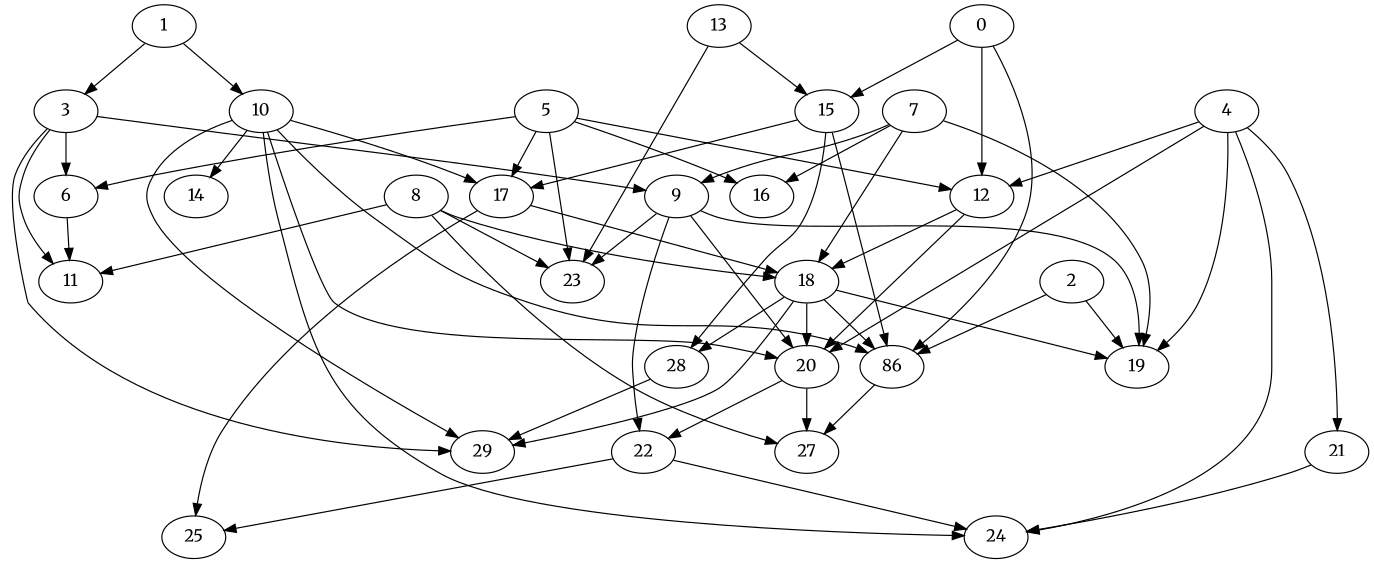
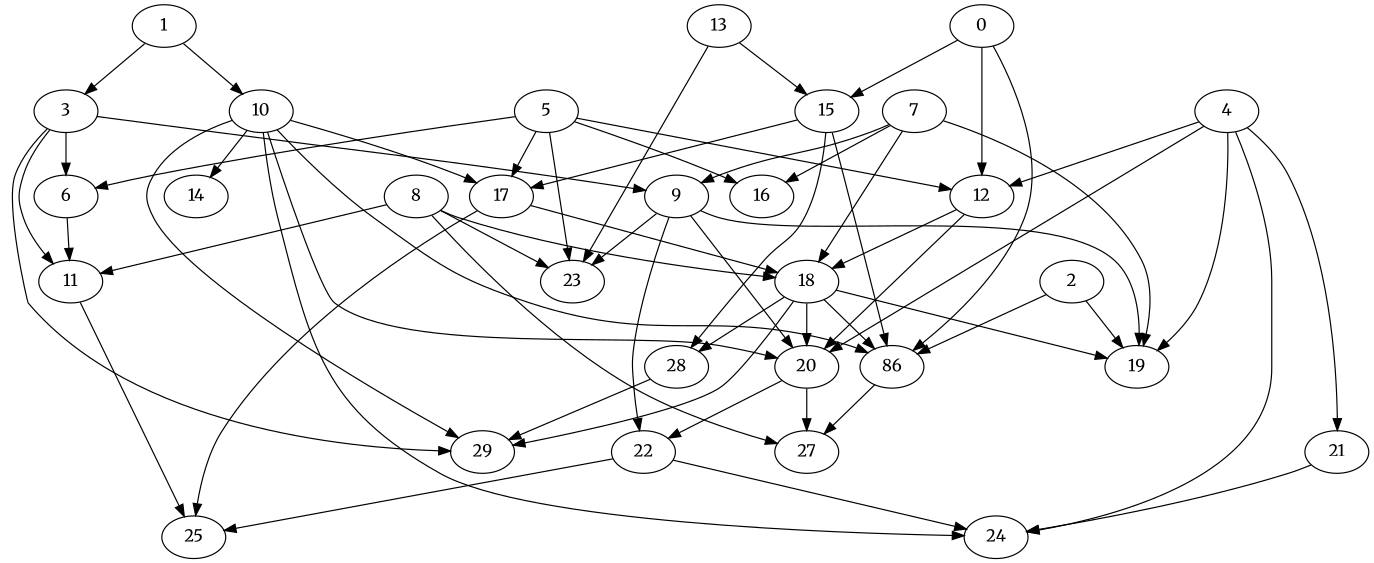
edge "11" -> "25": added
